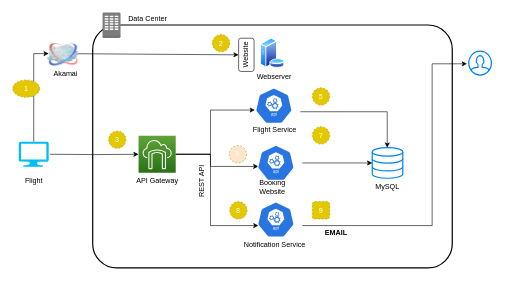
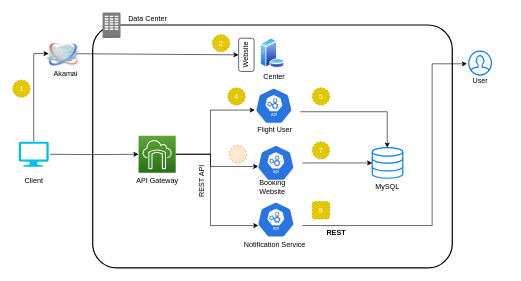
node "Webserver": label "Webserver" -> "Center"
node "User": added
node "1": size 27x17 -> 17x17
node "4": added
node "Flight Service": label "Flight Service" -> "Flight User"
node "7": moved (321, 136) -> (321, 151)
node "3": removed
node "Flight": label "Flight" -> "Client"
node "8": removed
node "EMAIL": label "EMAIL" -> "REST"
